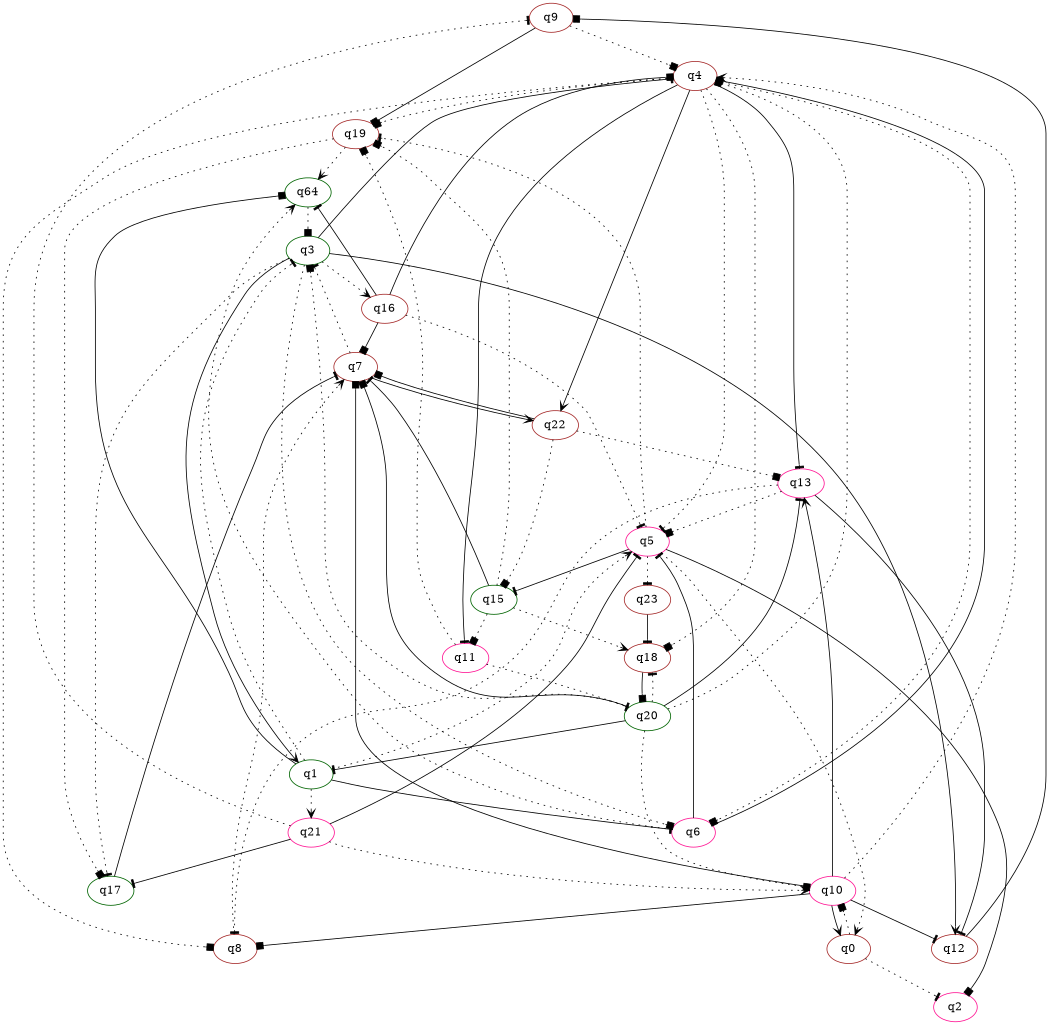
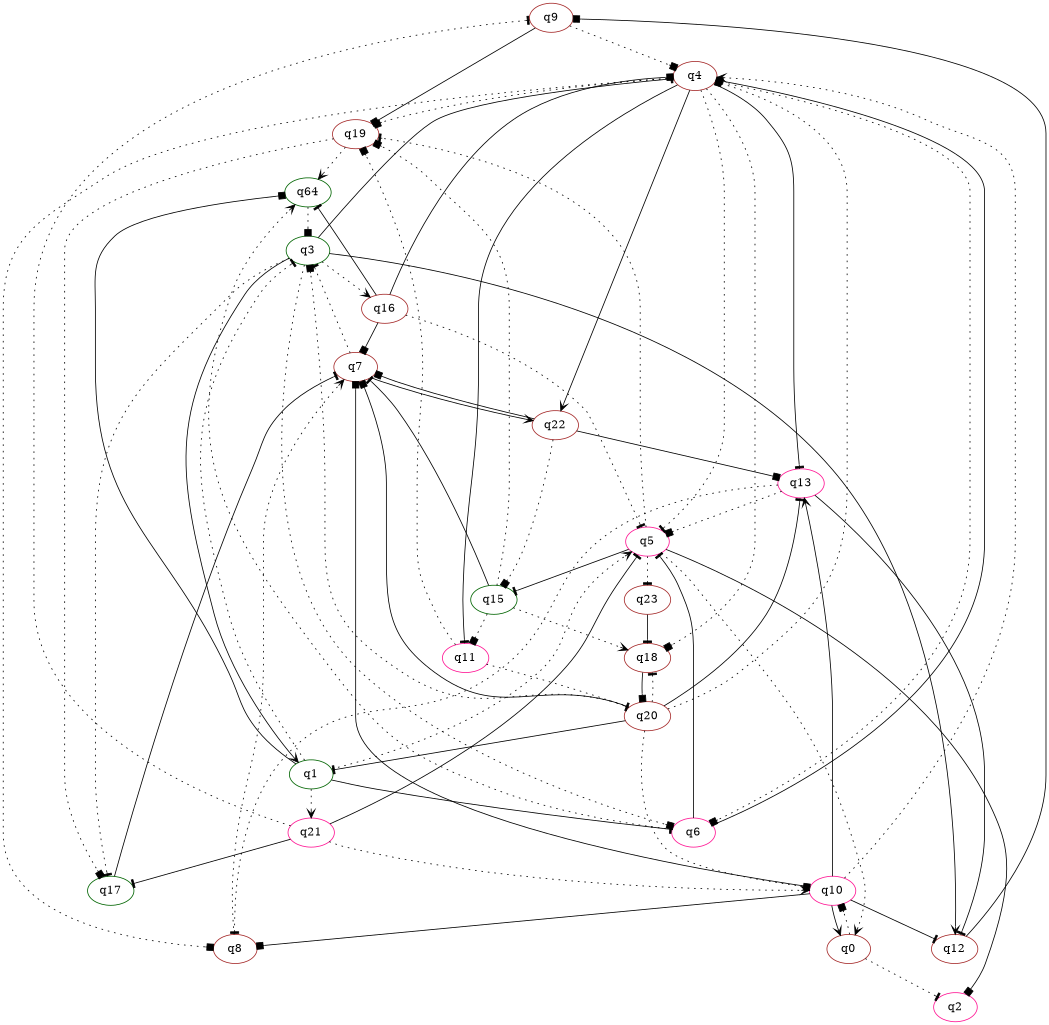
edge "q22" -> "q13": style dotted -> solid
node "q20": color darkgreen -> brown
